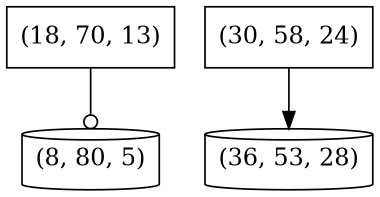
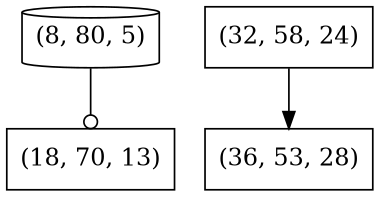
node "(30, 58, 24)": label "(30, 58, 24)" -> "(32, 58, 24)"
edge "(18, 70, 13)" -> "(8, 80, 5)": reversed
node "(36, 53, 28)": shape cylinder -> box
